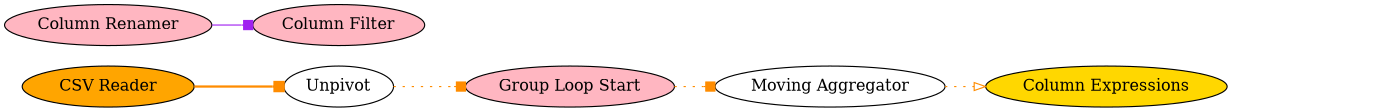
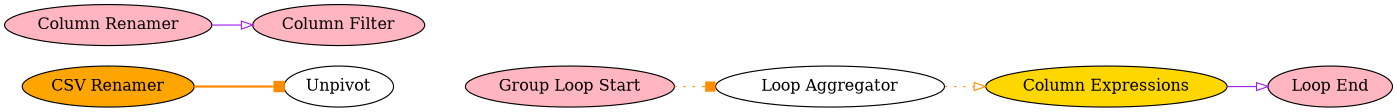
edge "Column Renamer" -> "Column Filter": arrowhead box -> onormal
node "CSV Reader": label "CSV Reader" -> "CSV Renamer"
edge "Unpivot" -> "Group Loop Start": removed
node "Moving Aggregator": label "Moving Aggregator" -> "Loop Aggregator"
node "Loop End": added
